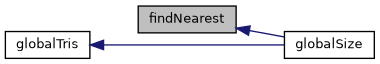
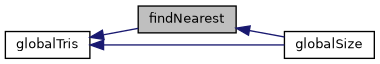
edge "findNearest" -> "globalTris": added
